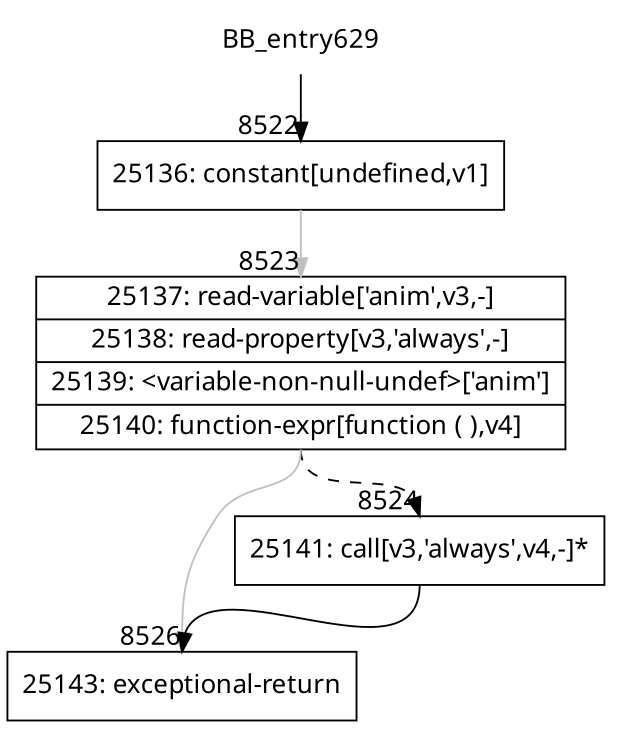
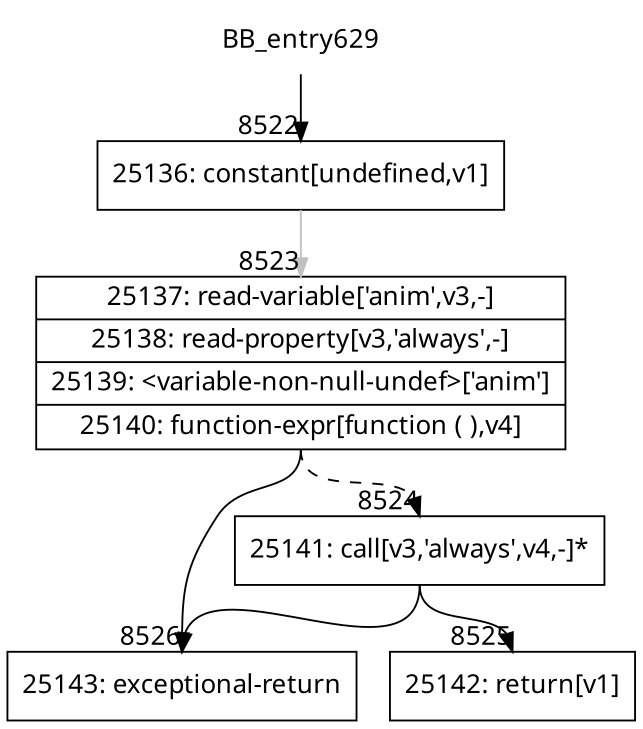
edge "25137: read-variable['anim',v3,-]" -> "25143: exceptional-return": color gray -> black
node "25142: return[v1]": added
